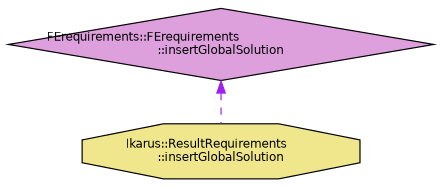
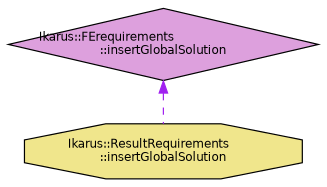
node "FErequirements::FErequirements ::insertGlobalSolution": label "FErequirements::FErequirements ::insertGlobalSolution" -> "Ikarus::FErequirements ::insertGlobalSolution"
